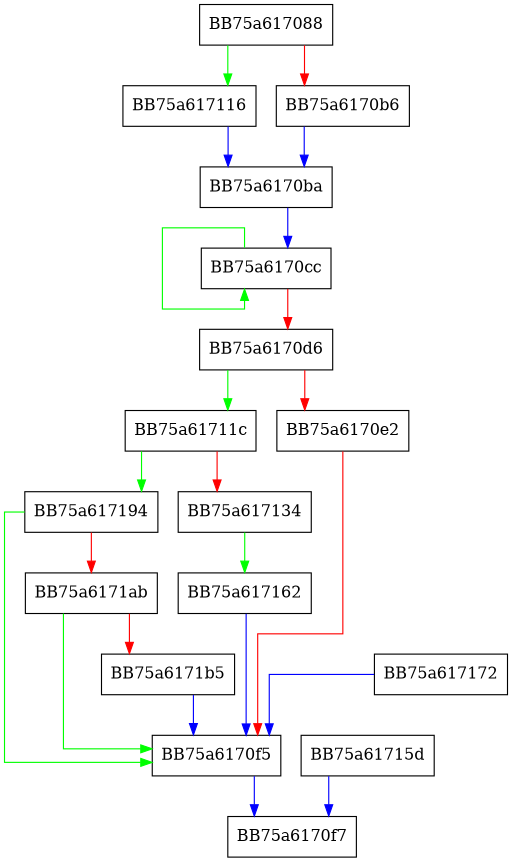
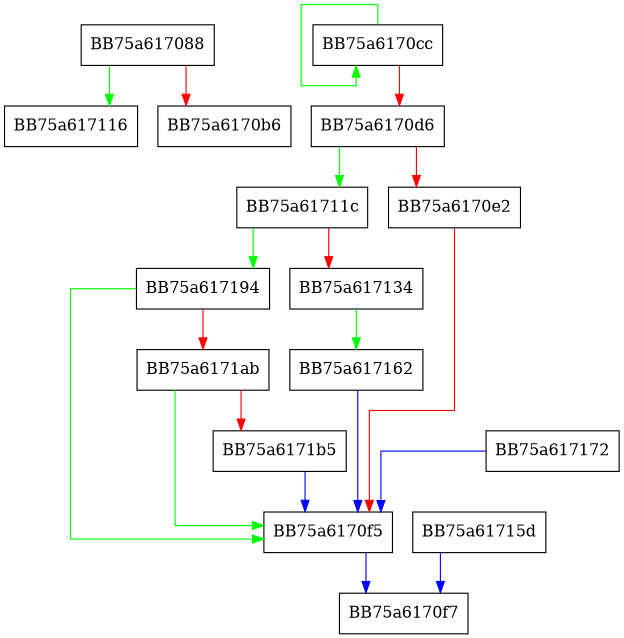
node "BB75a6170ba": removed
